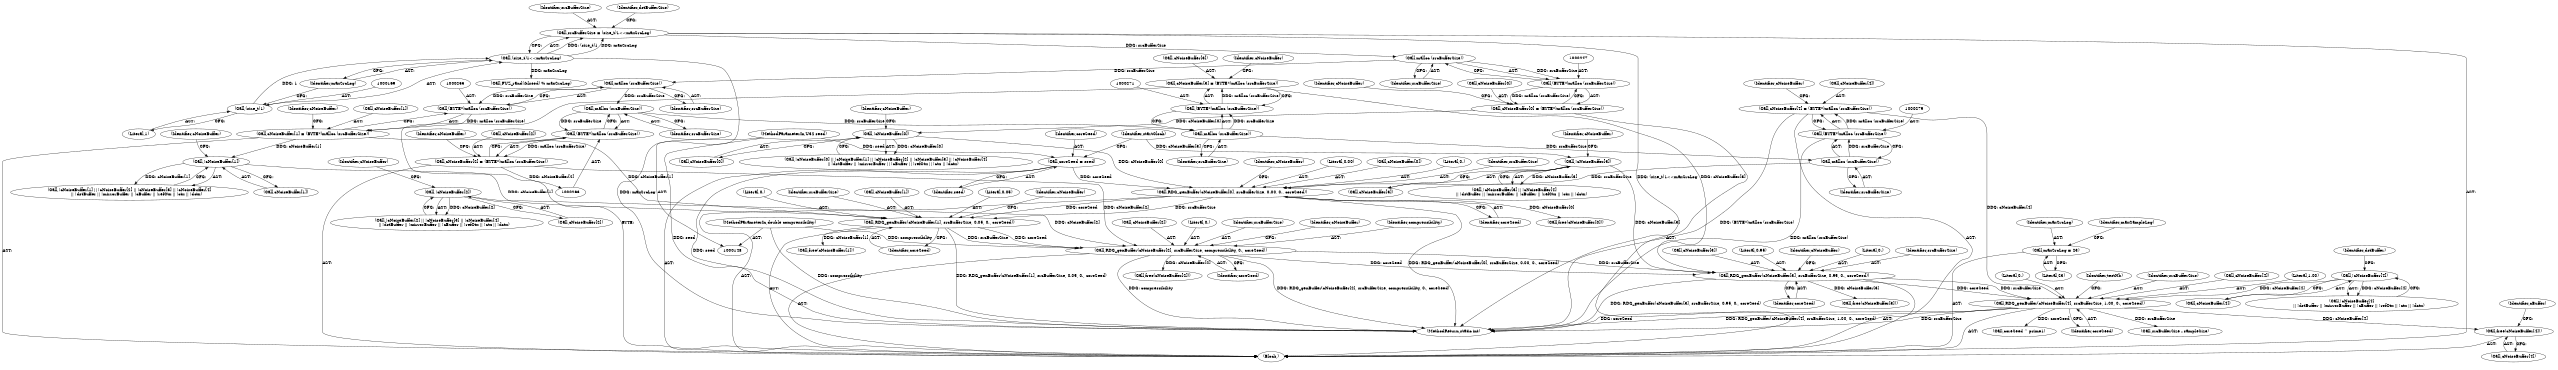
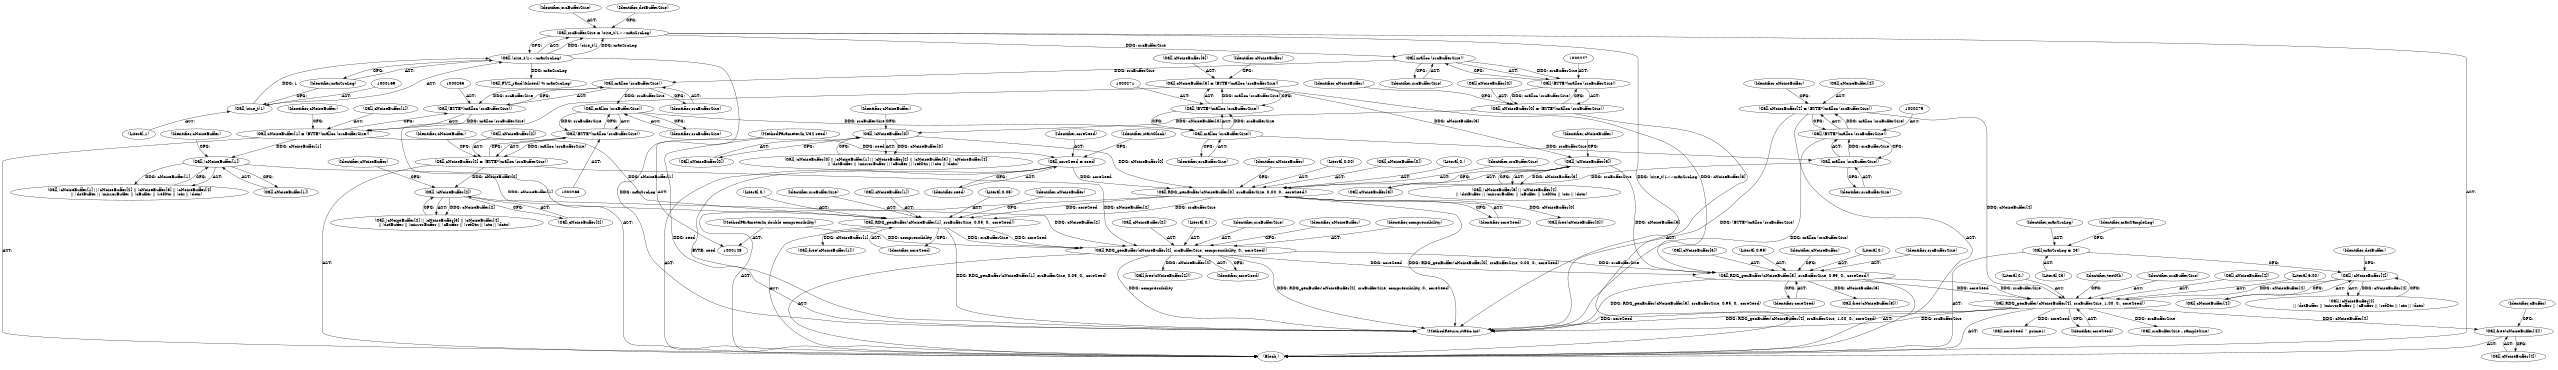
edge "(Call,(size_t)1)" -> "(Literal,1)": removed, label "CFG:"
edge "(Identifier,startClock)" -> "(Call,!cNoiseBuffer[3])": now "(Call,cNoiseBuffer[3] = (BYTE*)malloc (srcBufferSize))" -> "(Call,!cNoiseBuffer[3])"
edge "(Call,cNoiseBuffer[2] = (BYTE*)malloc (srcBufferSize))" -> "1000263": now "(Call,cNoiseBuffer[2] = (BYTE*)malloc (srcBufferSize))" -> "(Call,!cNoiseBuffer[2])"
edge "(Call,cNoiseBuffer[3] = (BYTE*)malloc (srcBufferSize))" -> "(Block,)": label "BYTE: " -> "AST: "
edge "(Call,coreSeed = seed)" -> "(MethodReturn,static int)": label "DDG: seed" -> "BYTE: seed"
edge "(Call,maxSrcLog = 23)" -> "(Literal,23)": now "(Call,maxSrcLog = 23)" -> "(Call,!cNoiseBuffer[4])"
node "(Literal,1.00)": label "(Literal,1.00)" -> "(Literal,6.00)"
edge "(MethodParameterIn,double compressibility)" -> "(MethodReturn,static int)": removed, label "DDG: compressibility"
